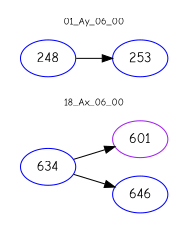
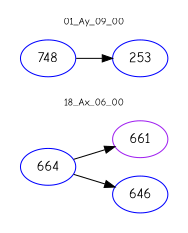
cluster "01_Ay_06_00": label "01_Ay_06_00" -> "01_Ay_09_00"
node "248": label "248" -> "748"
node "601": label "601" -> "661"
node "634": label "634" -> "664"
